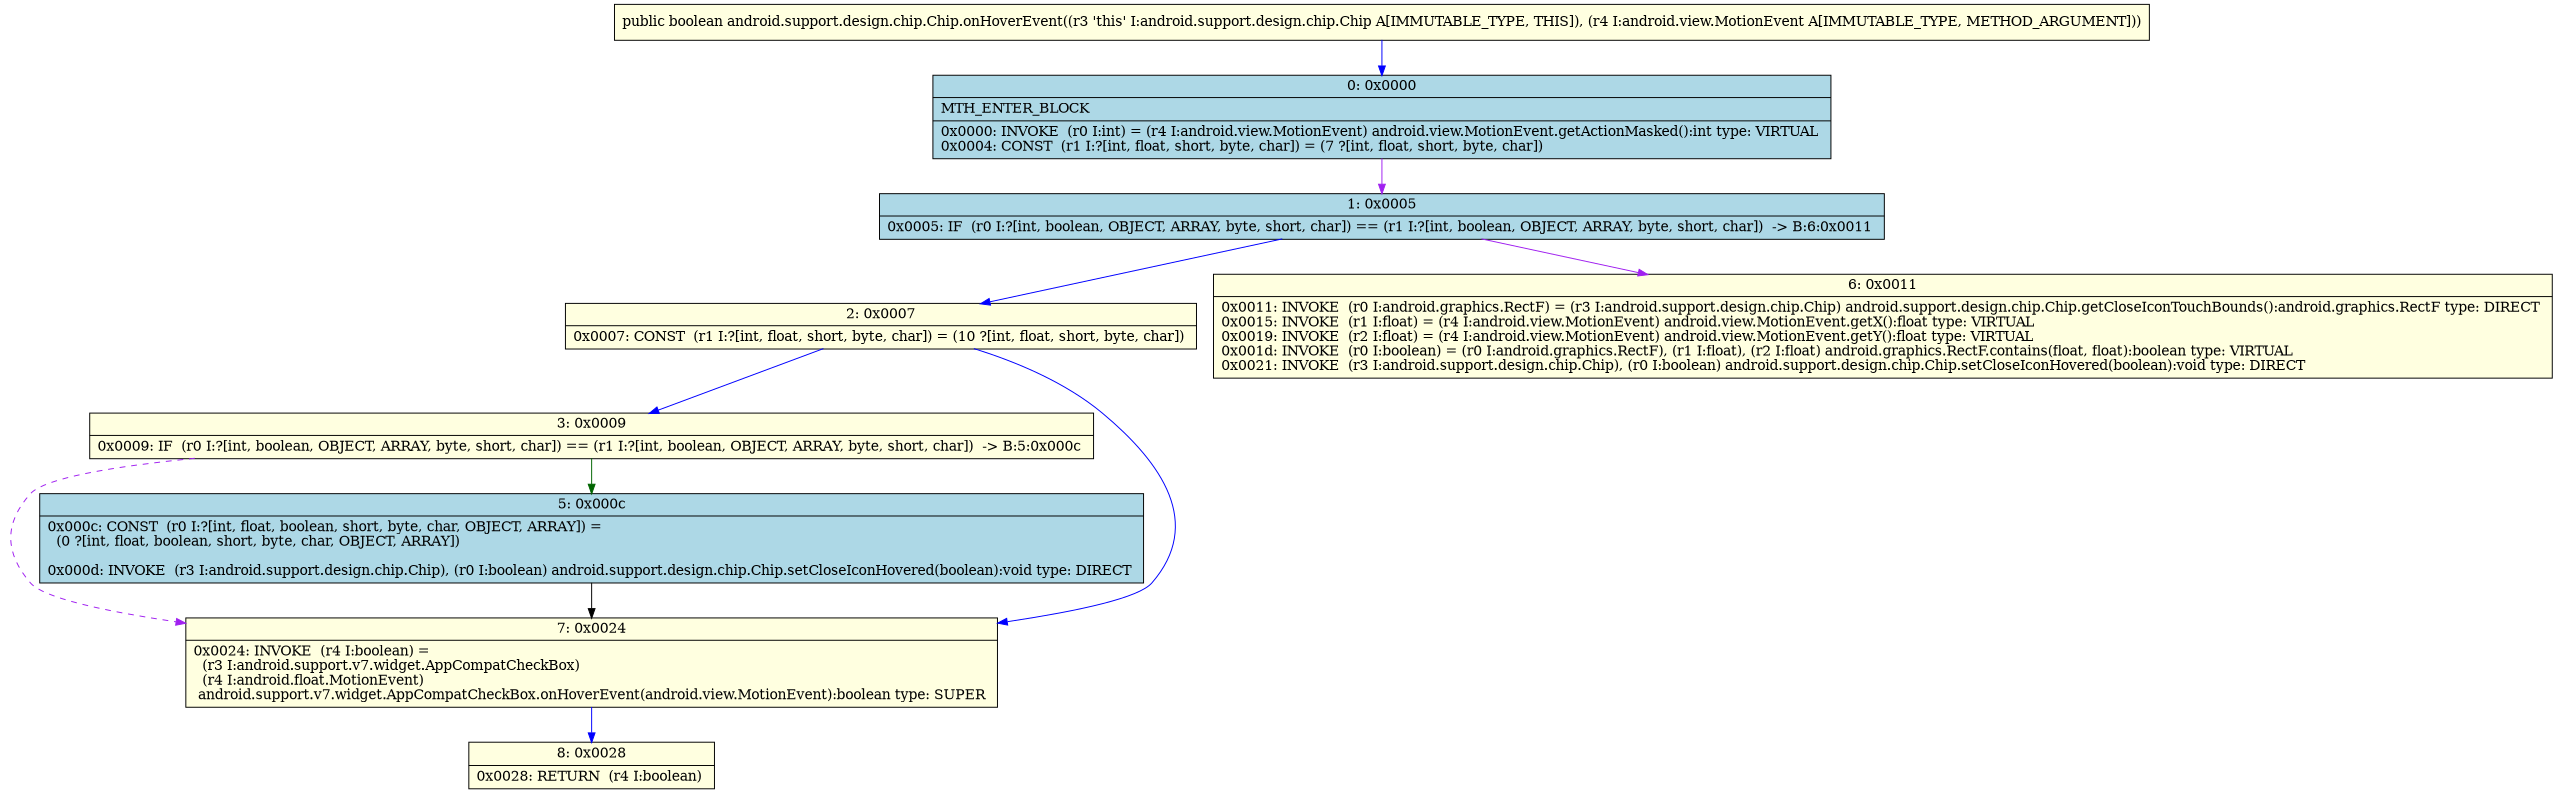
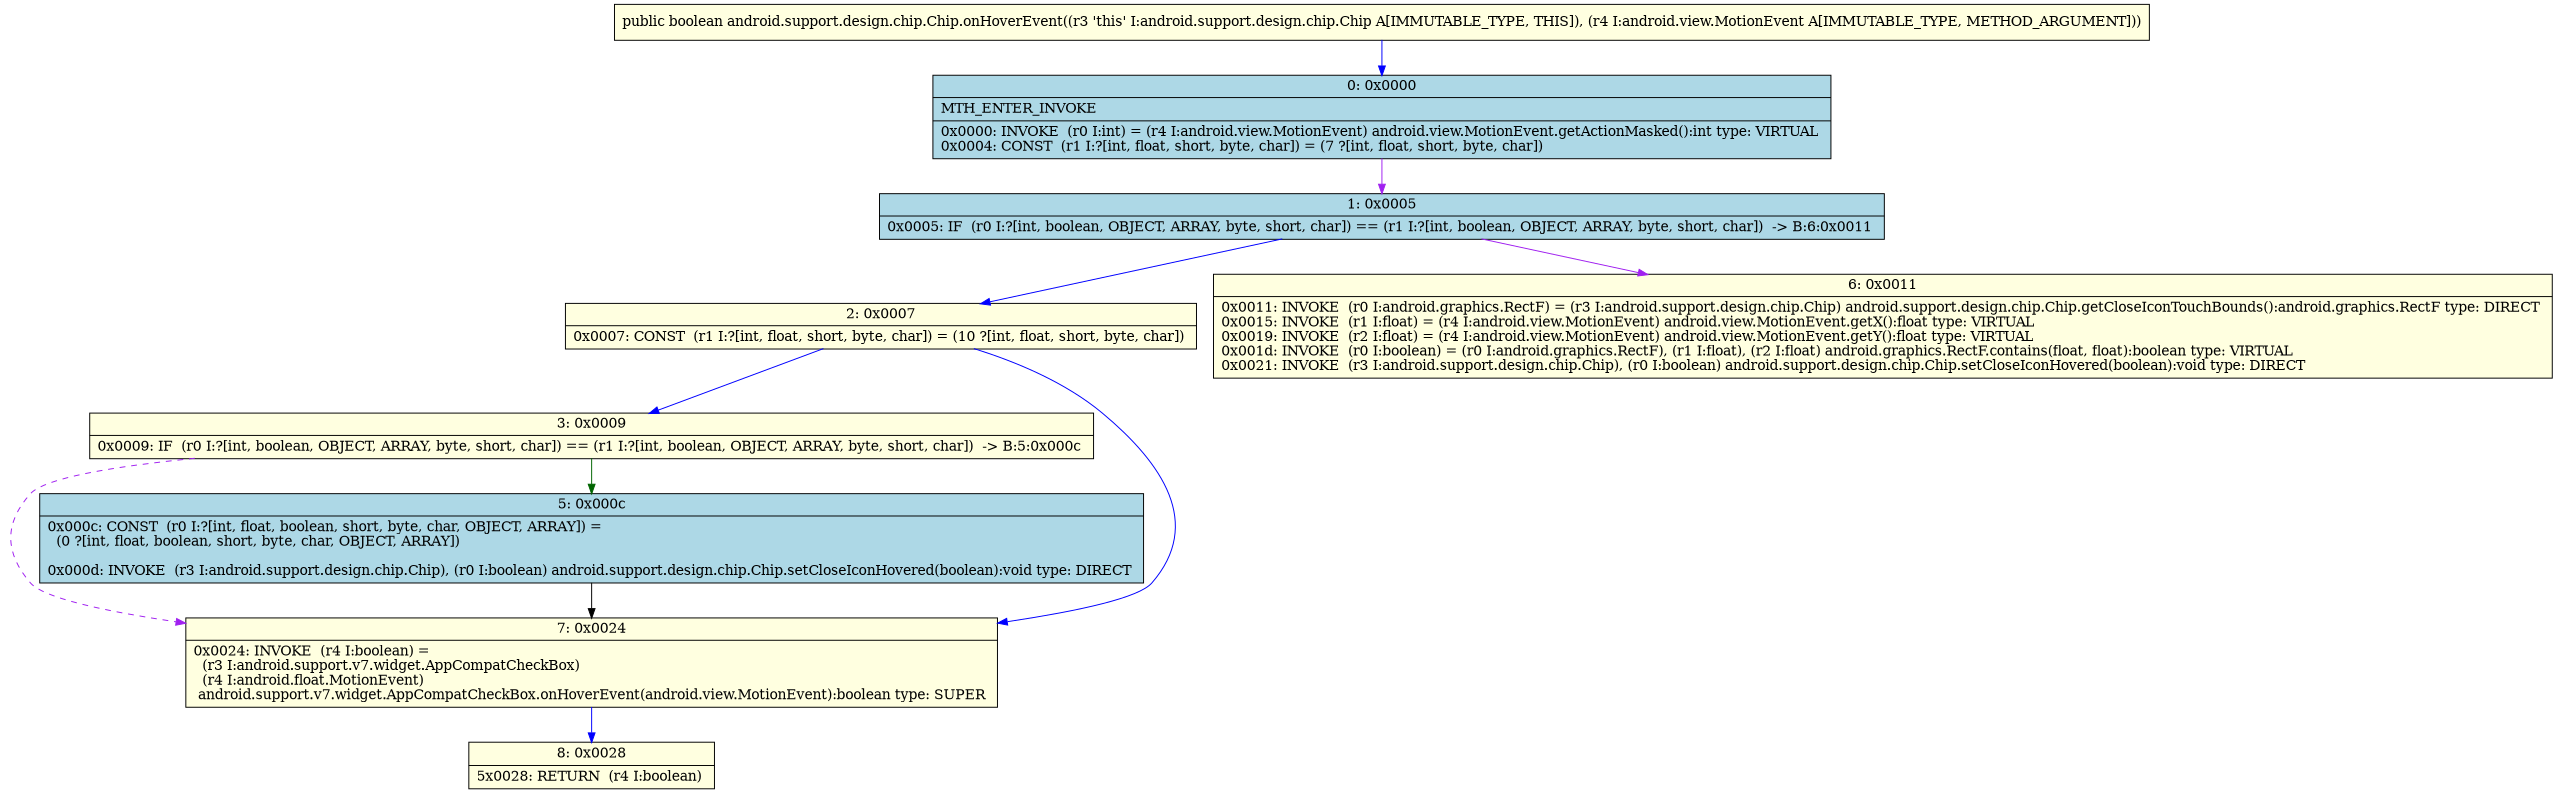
node "0: 0x0000": text "MTH_ENTER_BLOCK" -> "MTH_ENTER_INVOKE"
node "8: 0x0028": text "0x0028: RETURN  (r4 I:boolean)" -> "5x0028: RETURN  (r4 I:boolean)"
